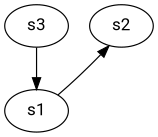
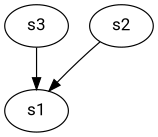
edge "s1" -> "s2": reversed
